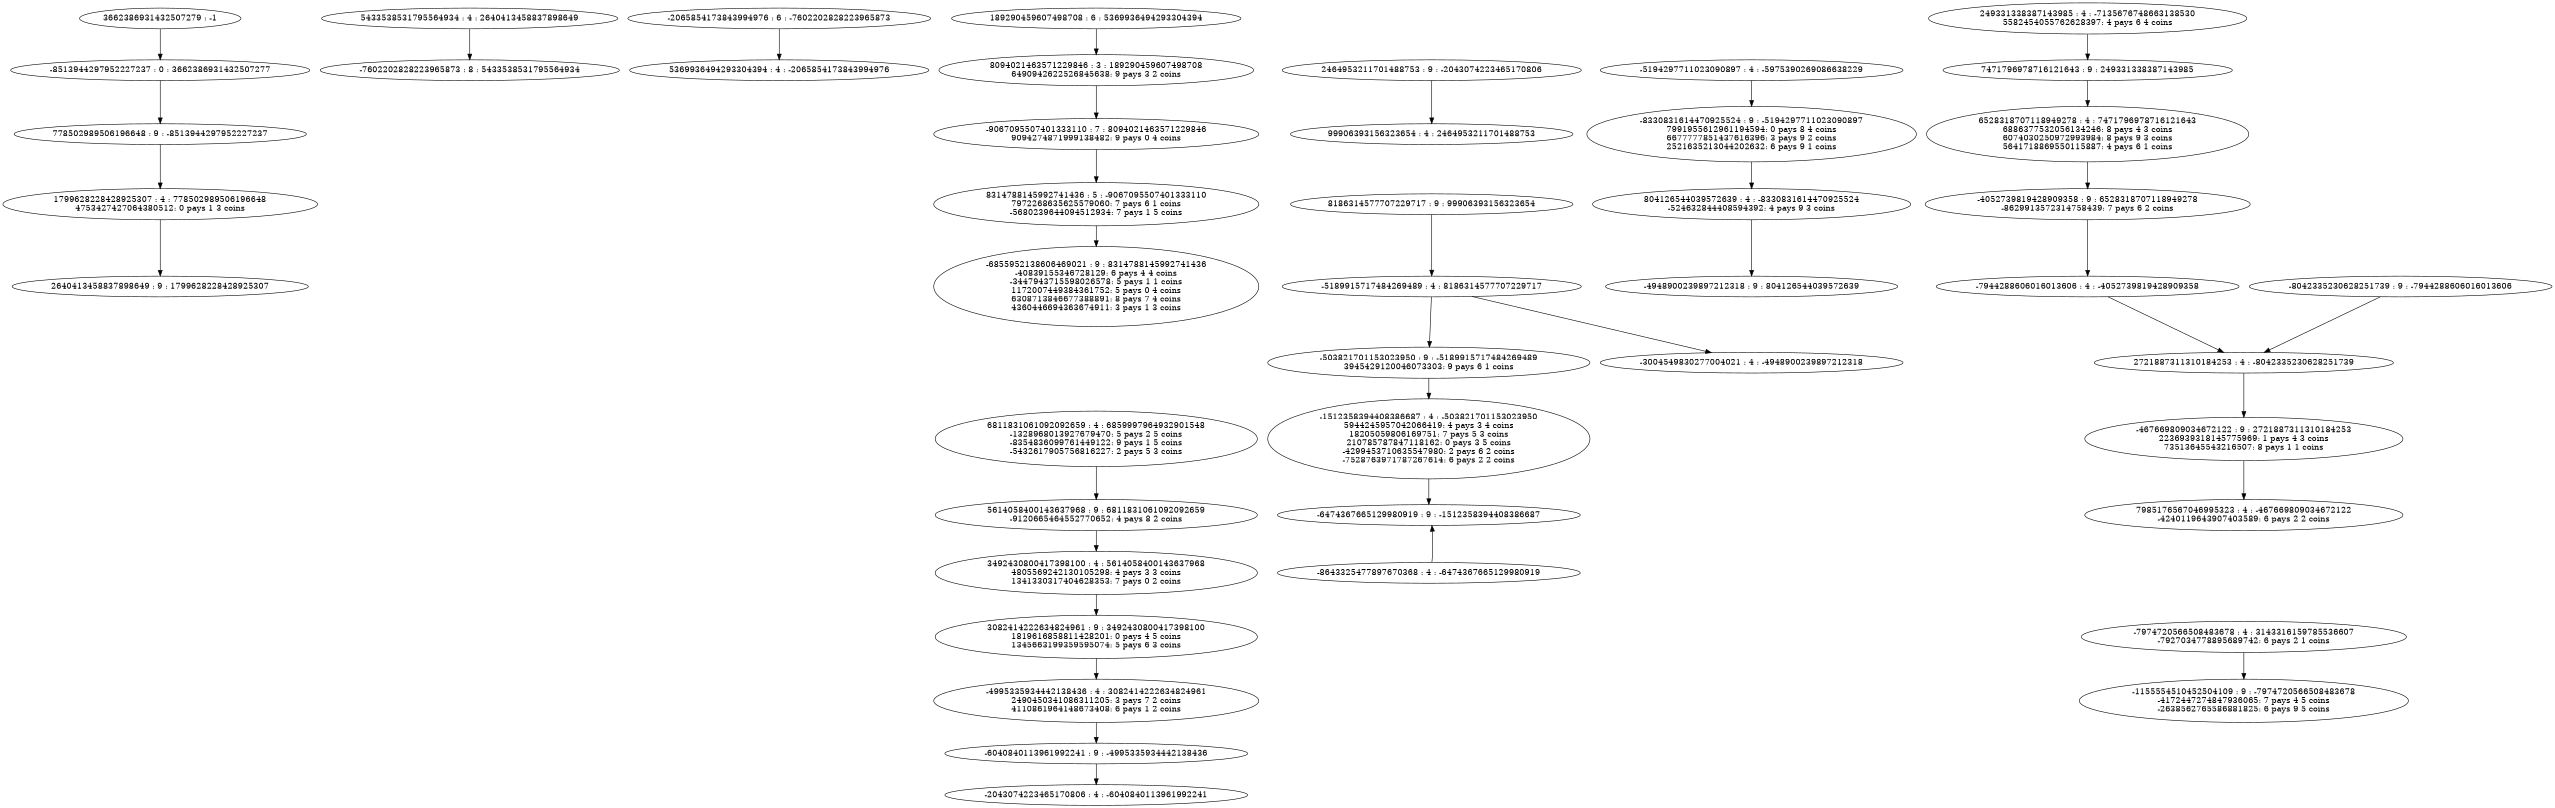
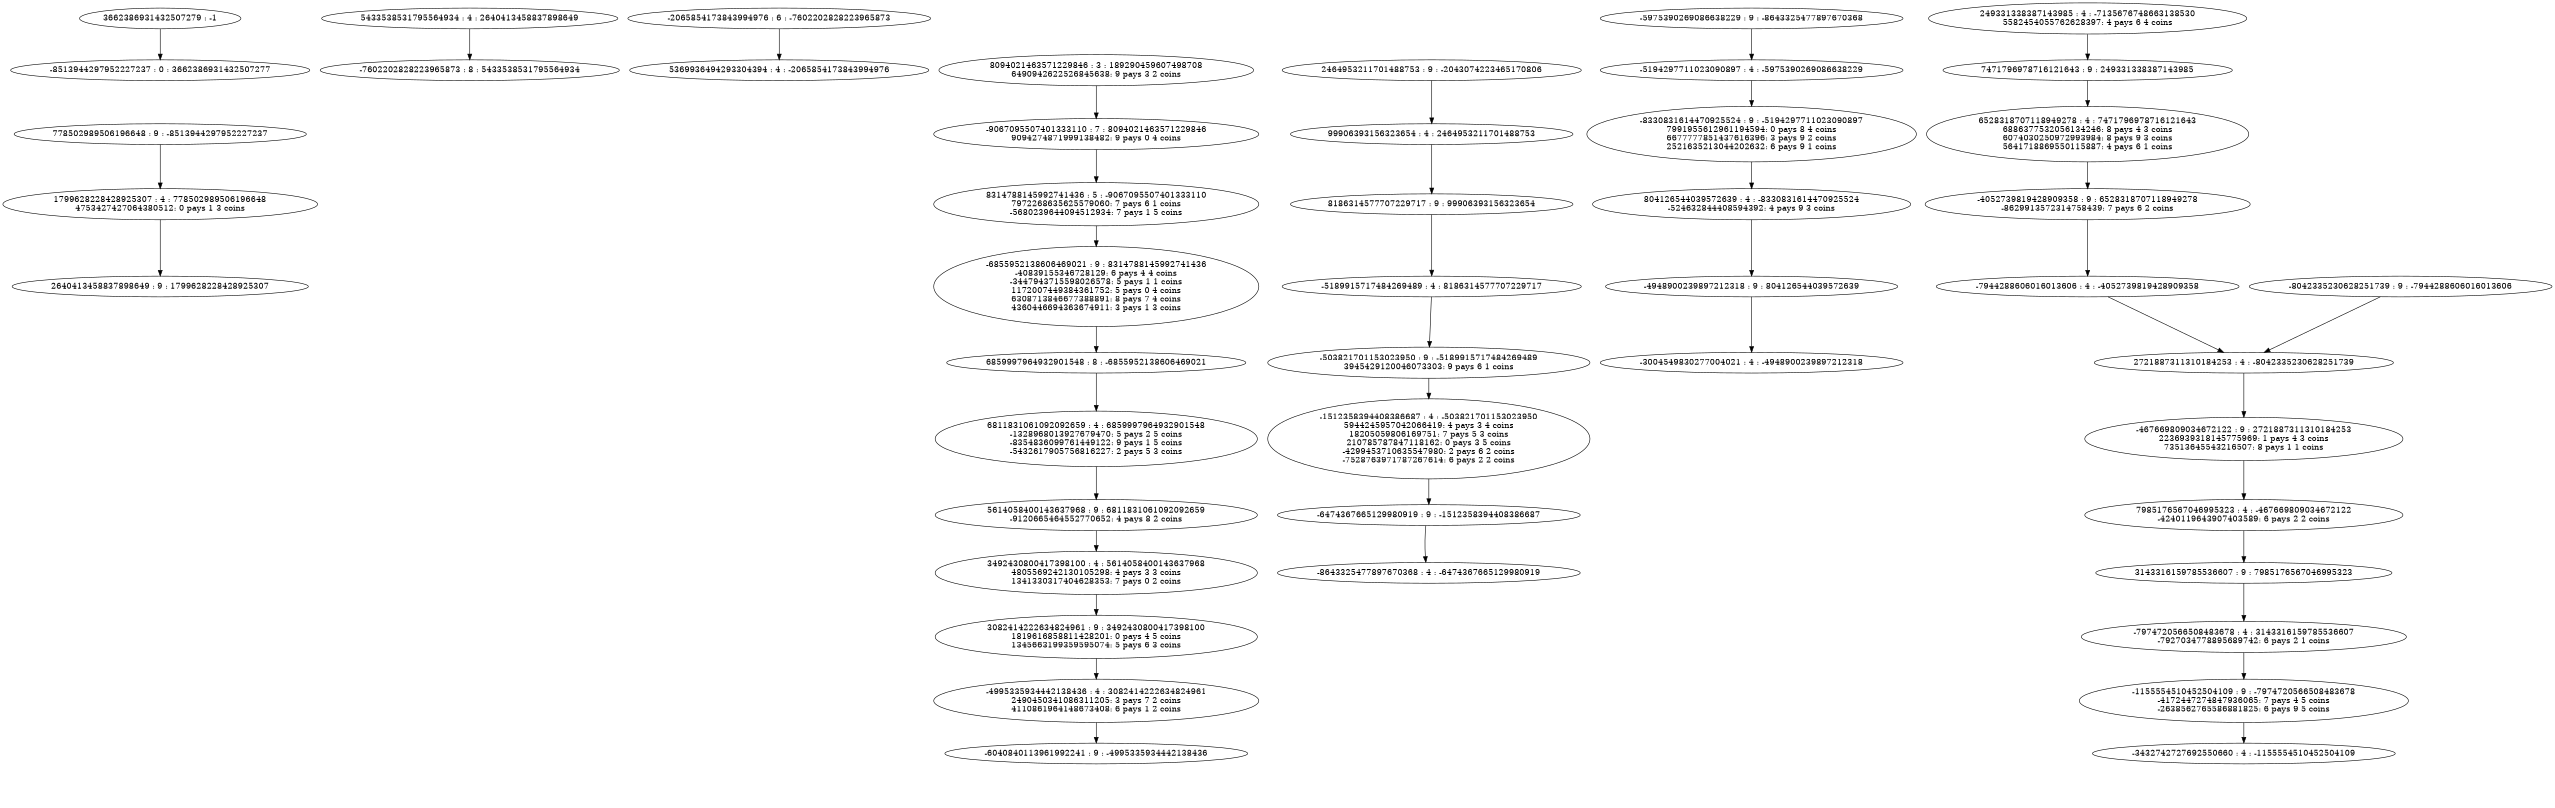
node "189290459607498708 : 6 : 5369936494293304394": removed
node "-5975390269086638229 : 9 : -8643325477897670368": added
edge "-8513944297952227237 : 0 : 3662386931432507277" -> "778502989506196648 : 9 : -8513944297952227237": removed
edge "99906393156323654 : 4 : 2464953211701488753" -> "8186314577707229717 : 9 : 99906393156323654": added
edge "-5189915717484269489 : 4 : 8186314577707229717" -> "-3004549830277004021 : 4 : -4948900239897212318": now "-4948900239897212318 : 9 : 804126544039572639" -> "-3004549830277004021 : 4 : -4948900239897212318"
node "6859997964932901548 : 8 : -6855952138606469021": added
edge "-8643325477897670368 : 4 : -6474367665129980919" -> "-6474367665129980919 : 9 : -1512358394408386687": reversed
node "3143316159785536607 : 9 : 7985176567046995323": added
node "-3432742727692550660 : 4 : -1155554510452504109": added
node "-2043074223465170806 : 4 : -6040840113961992241": removed
